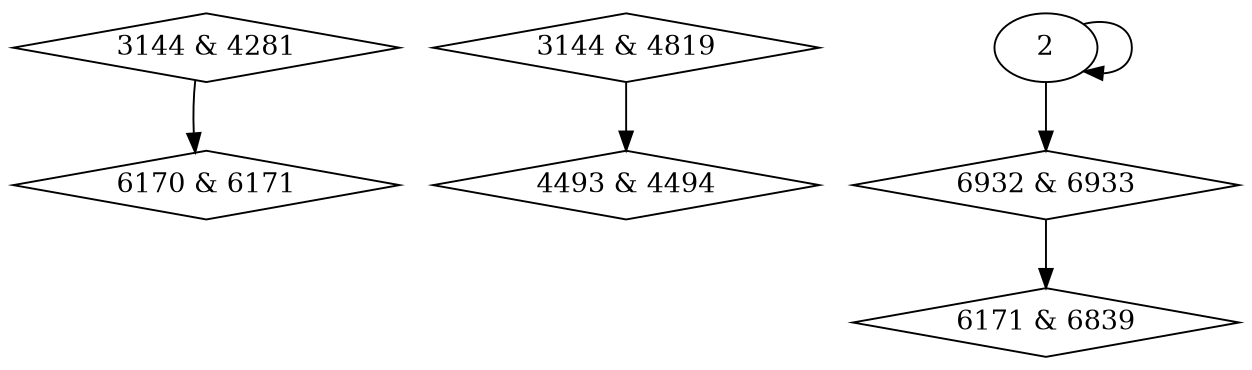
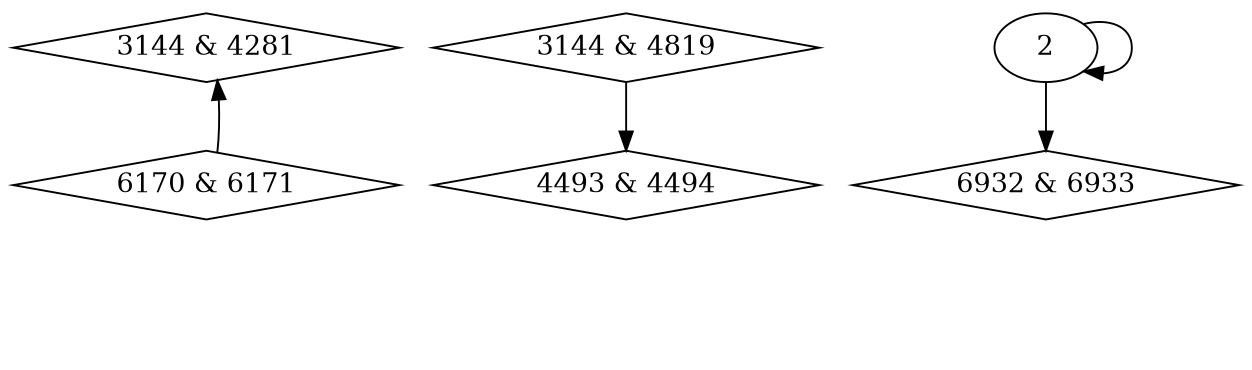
edge "3144 & 4281" -> "6170 & 6171": reversed
node "6171 & 6839": removed
